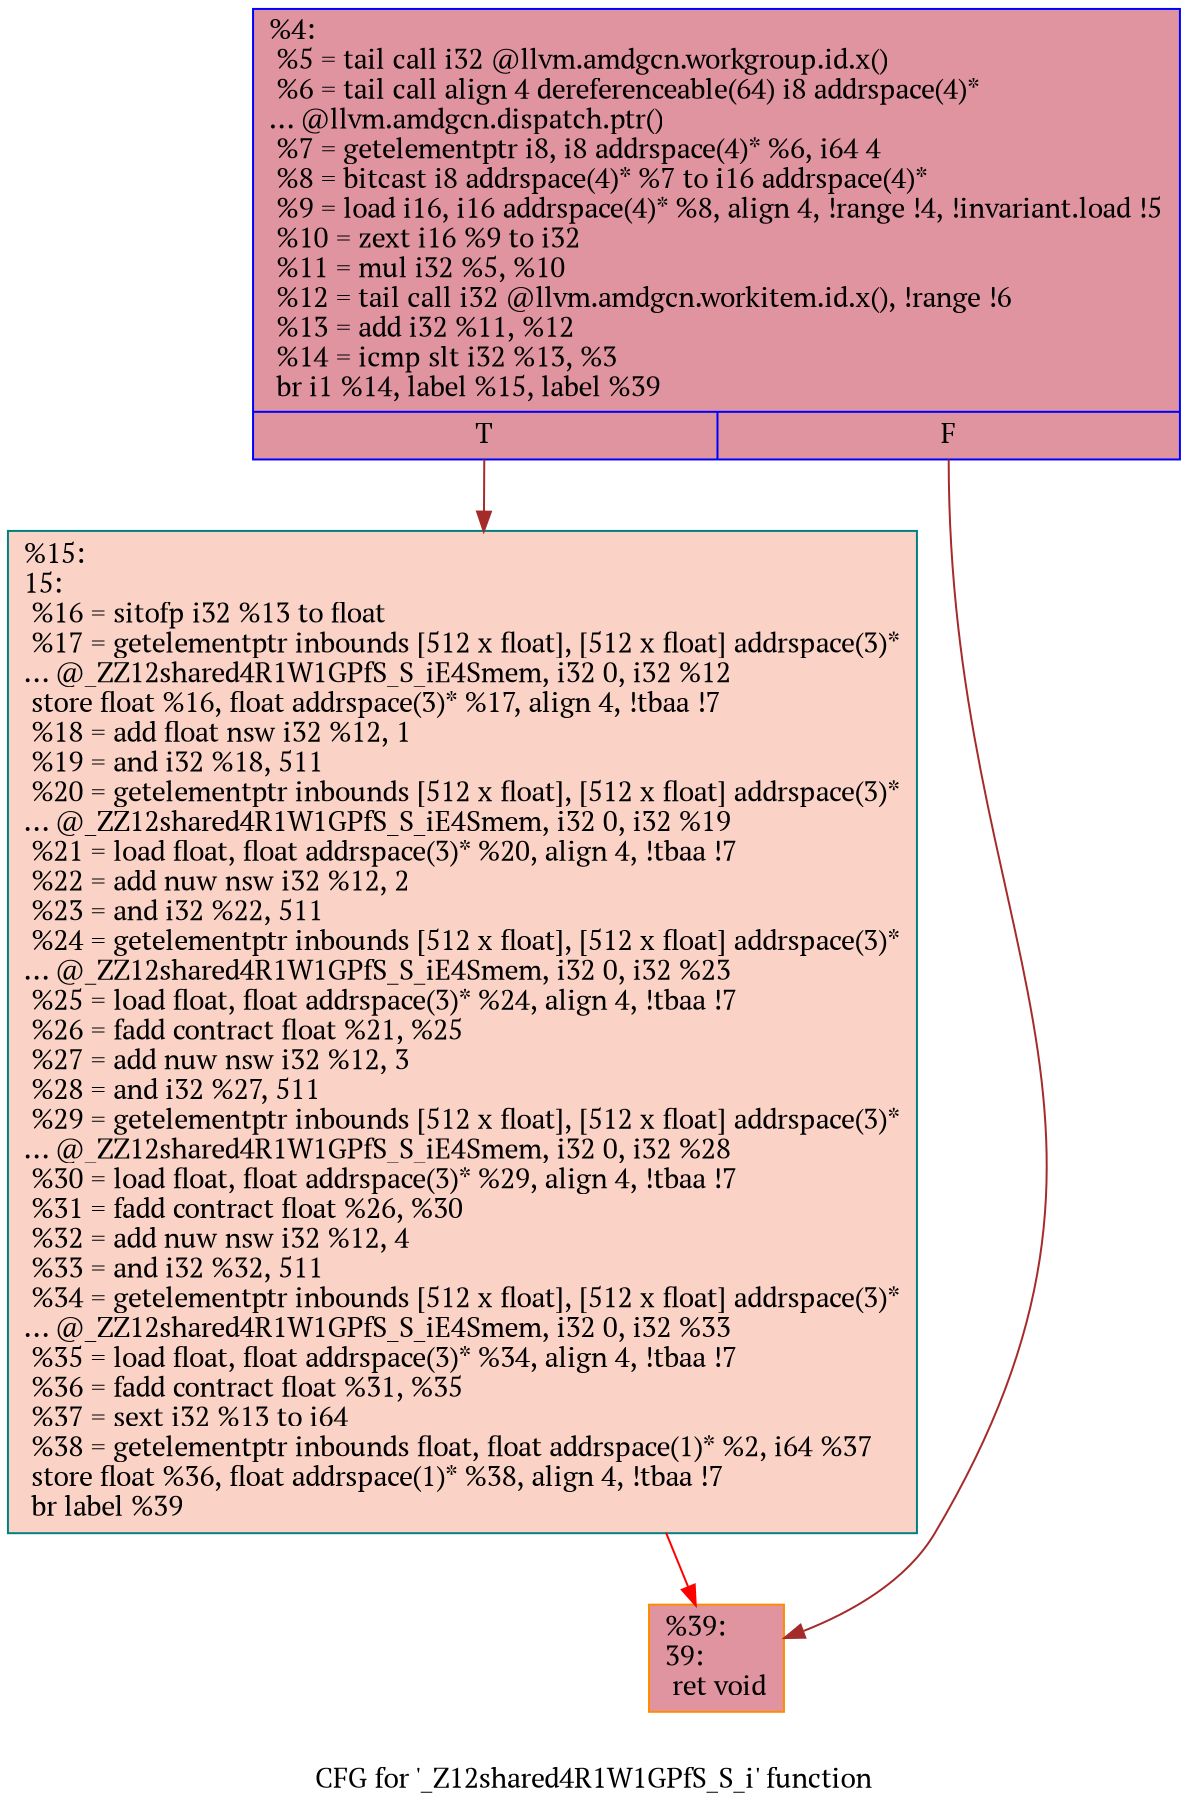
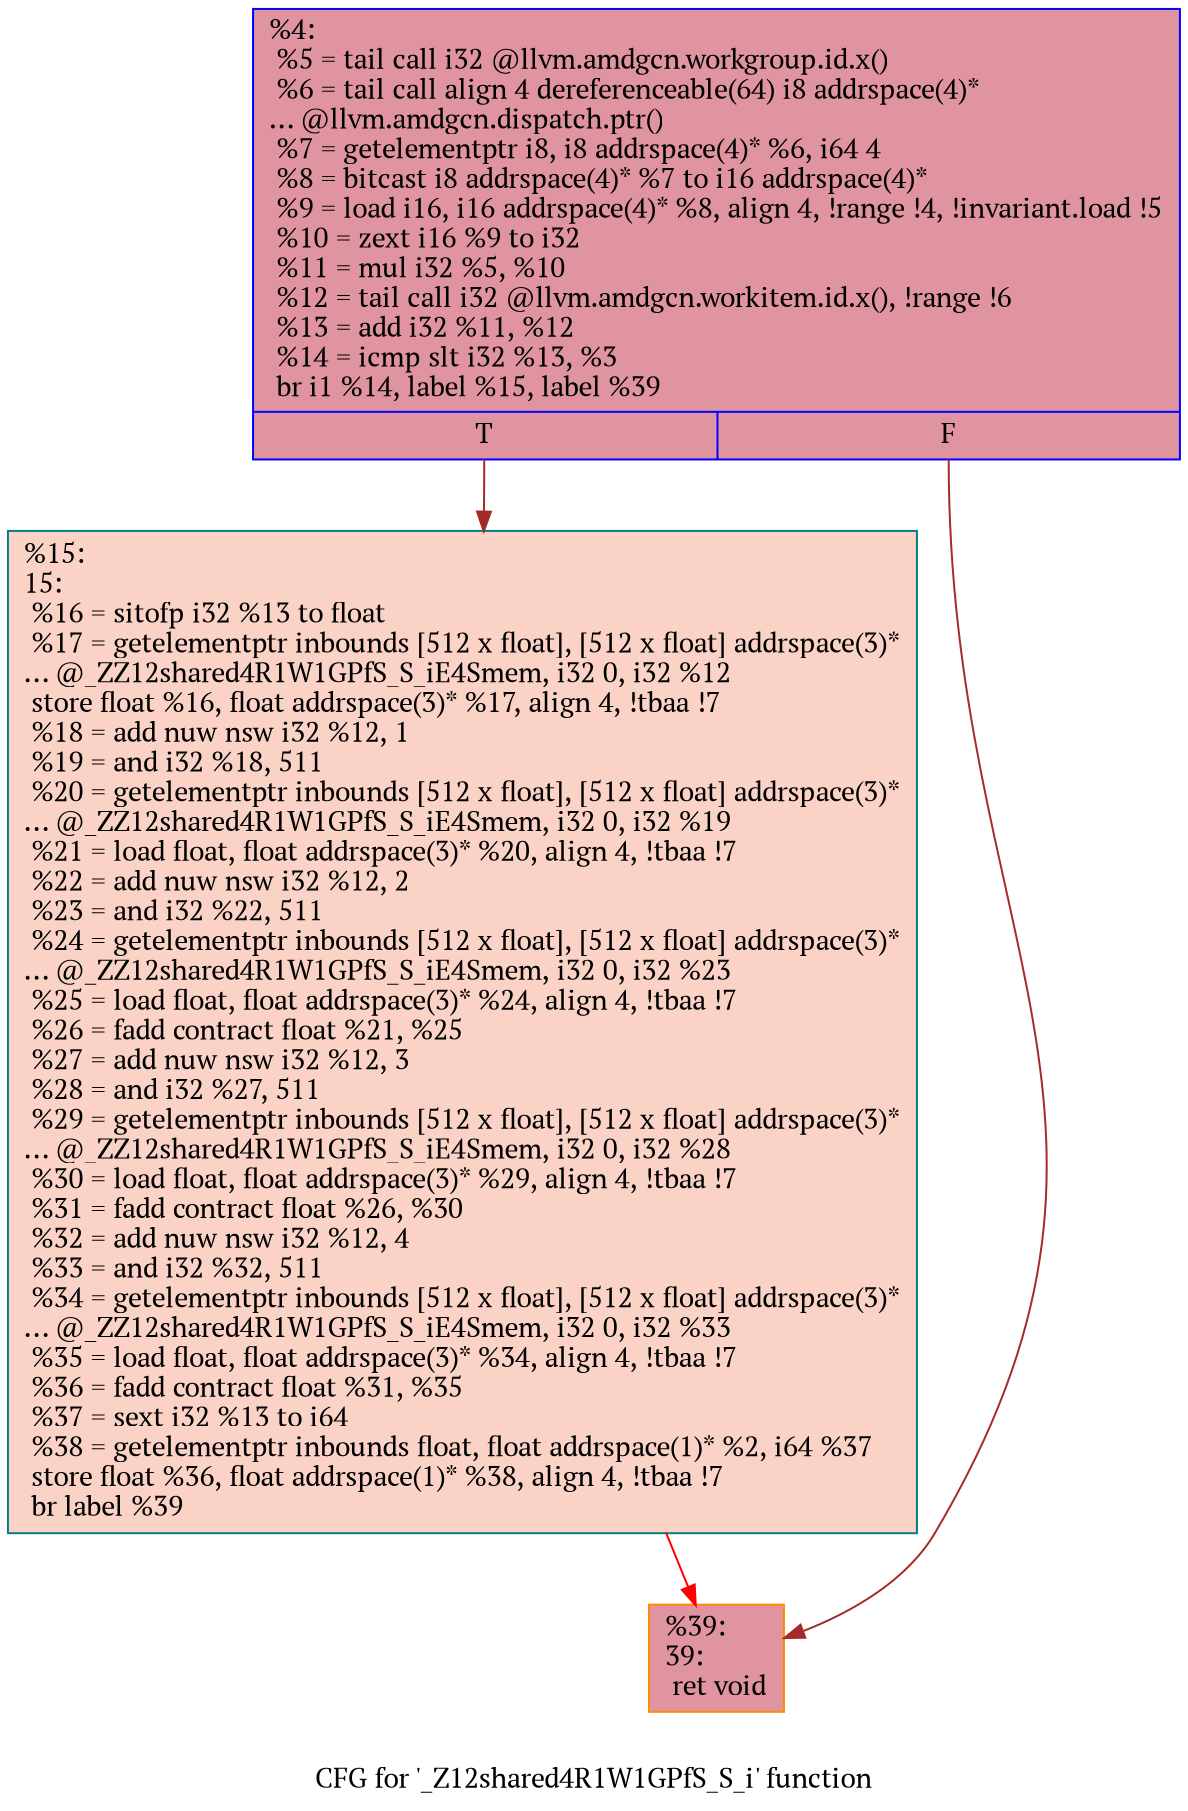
node "%15:": text "%18 = add float nsw i32 %12, 1" -> "%18 = add nuw nsw i32 %12, 1"
